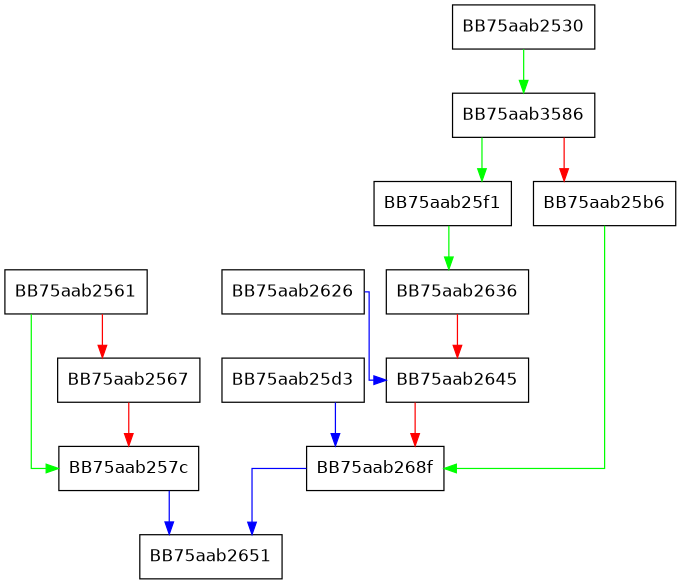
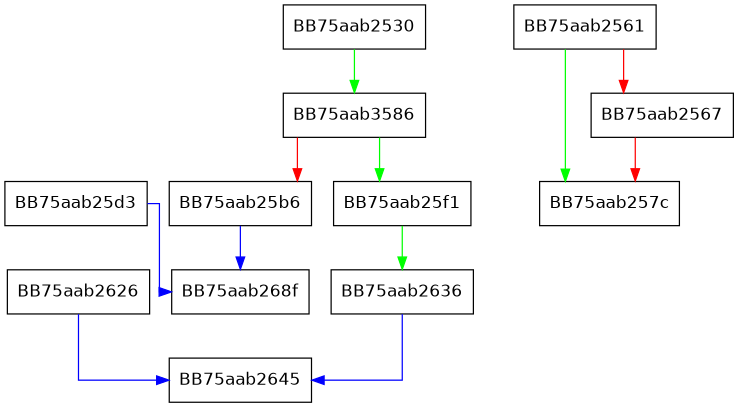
edge "BB75aab2636" -> "BB75aab2645": color red -> blue
edge "BB75aab2645" -> "BB75aab268f": removed
edge "BB75aab25b6" -> "BB75aab268f": color green -> blue
node "BB75aab2651": removed
